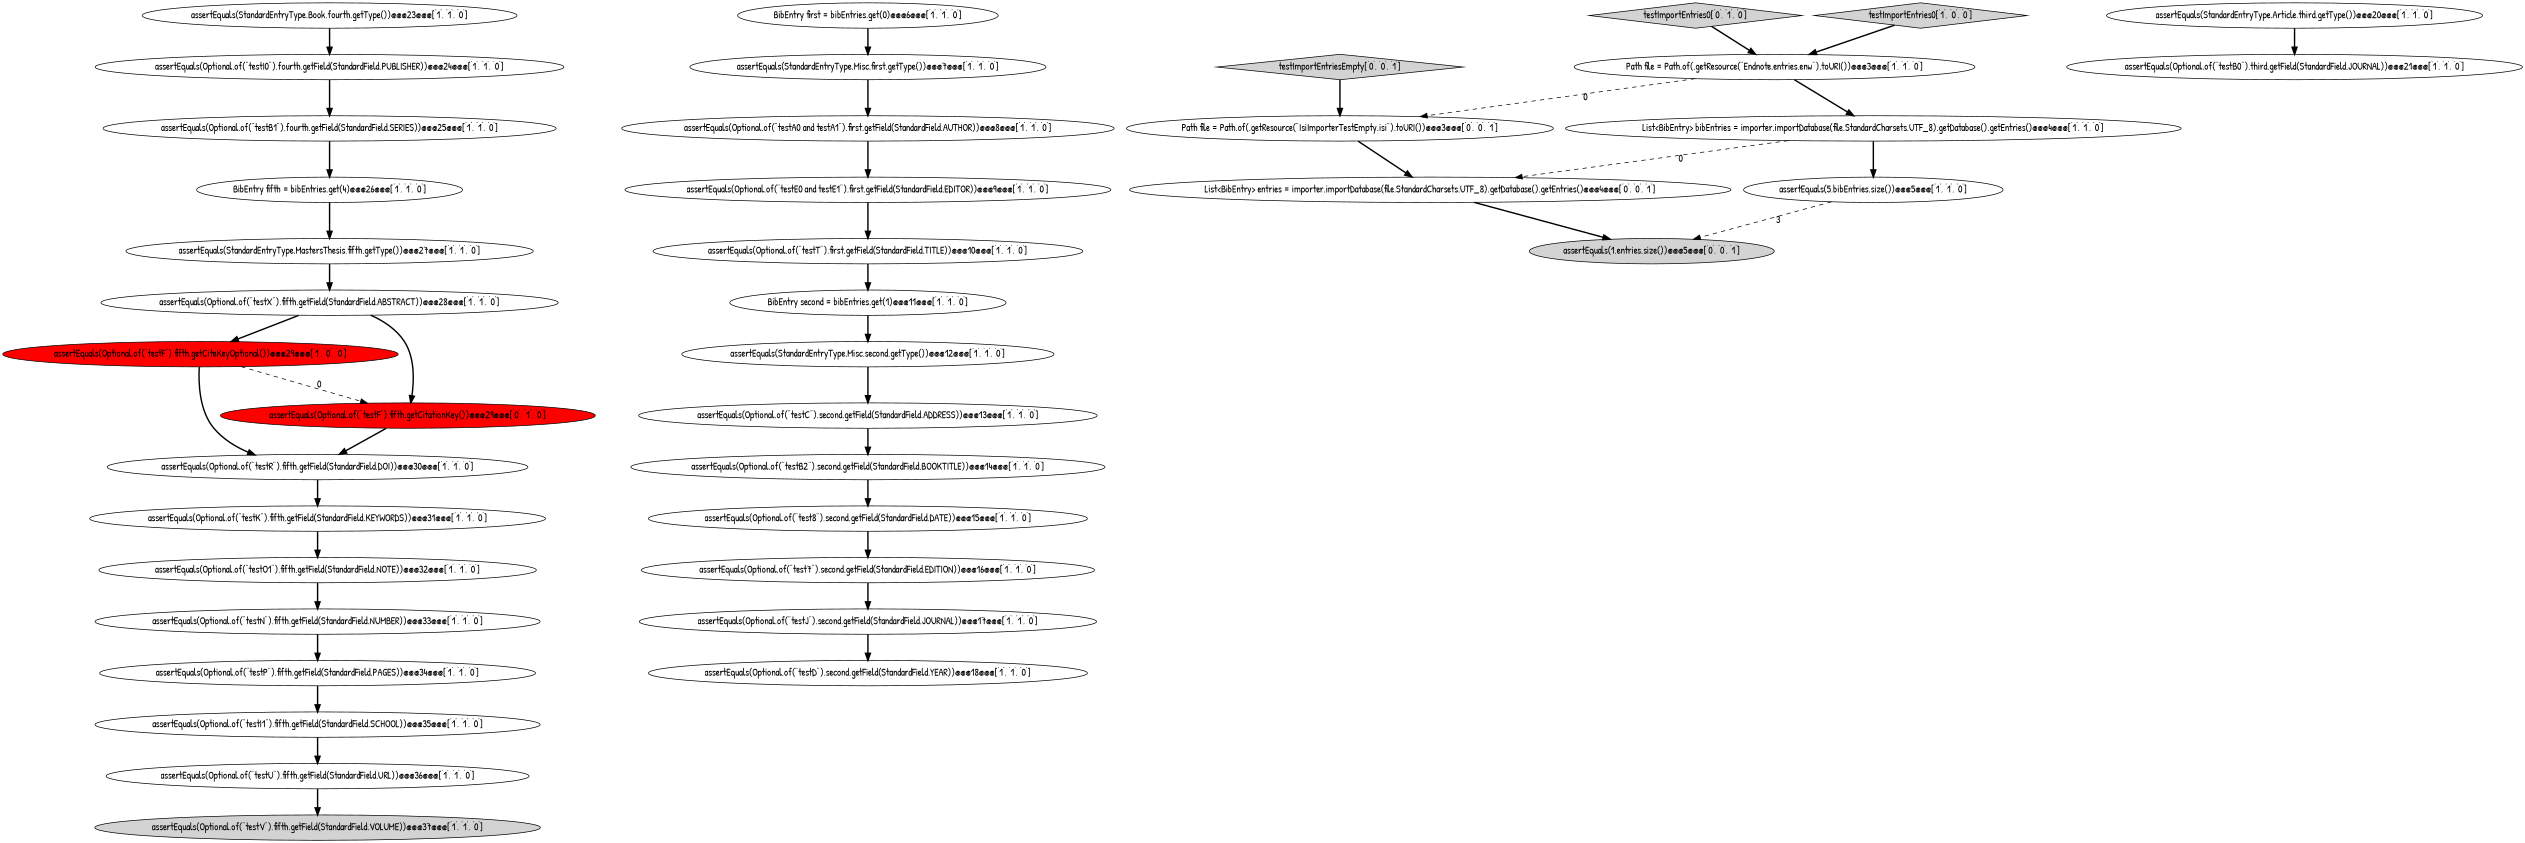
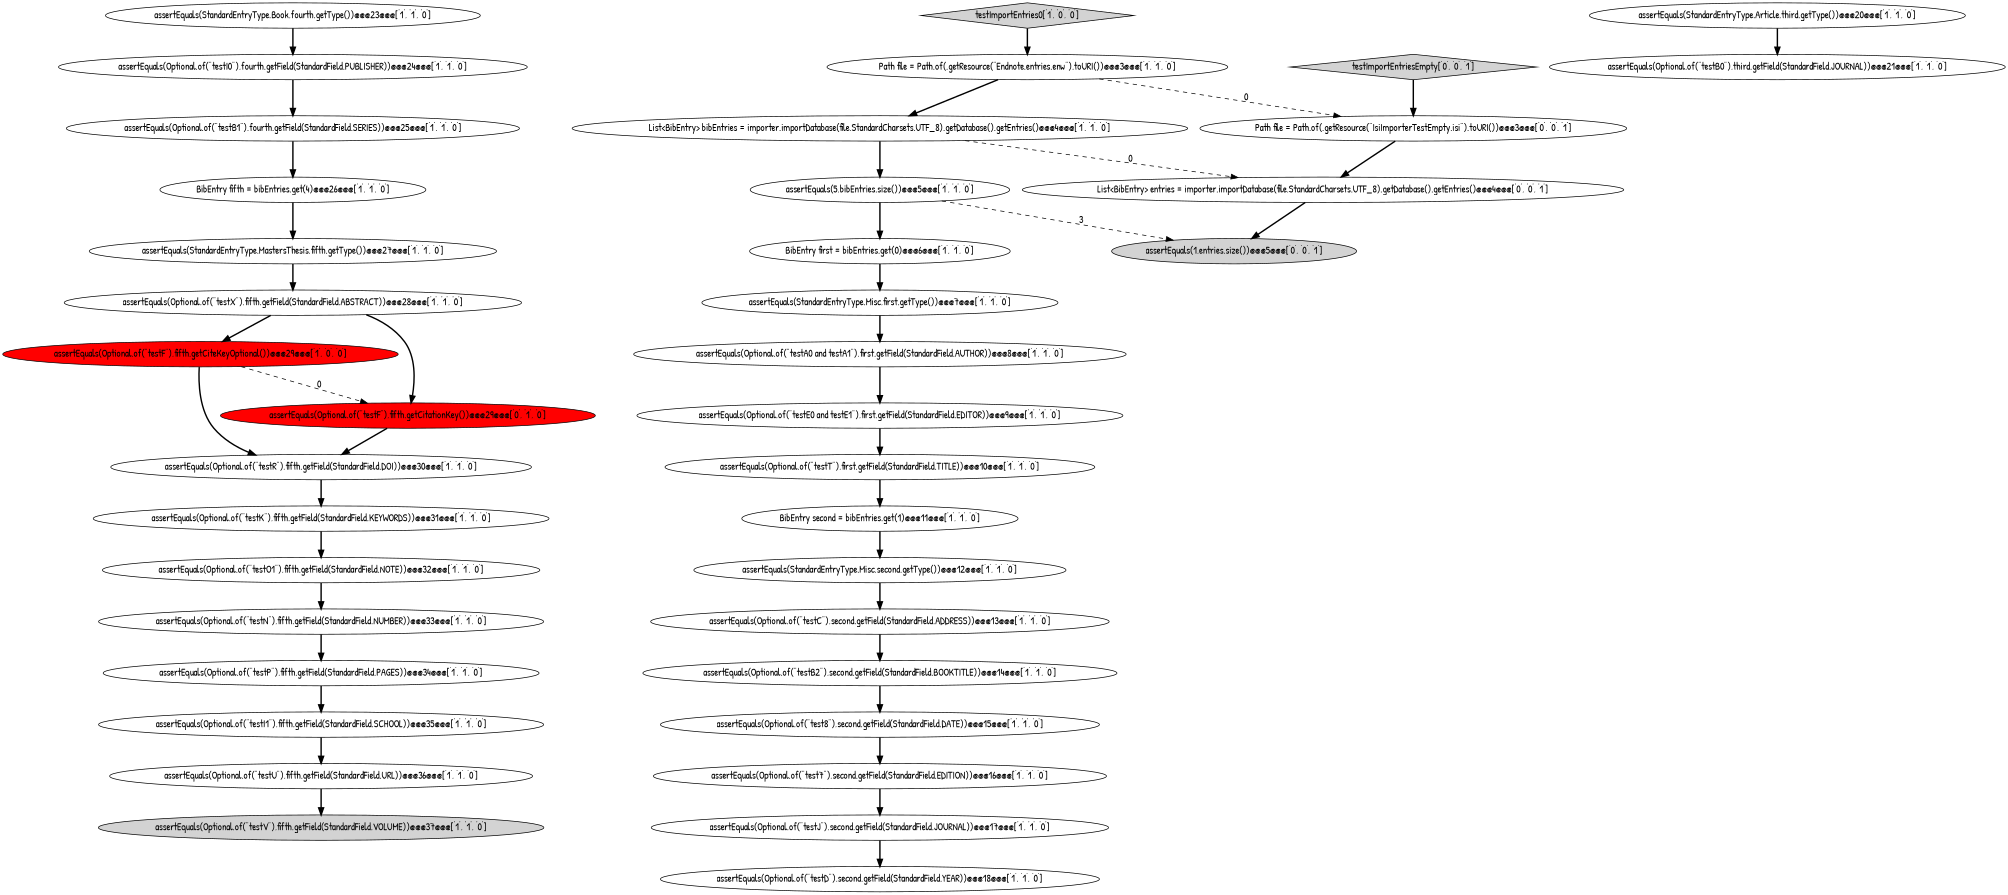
node "testImportEntries0['0', '1', '0']": removed
edge "assertEquals(5,bibEntries.size())@@@5@@@['1', '1', '0']" -> "BibEntry first = bibEntries.get(0)@@@6@@@['1', '1', '0']": added
